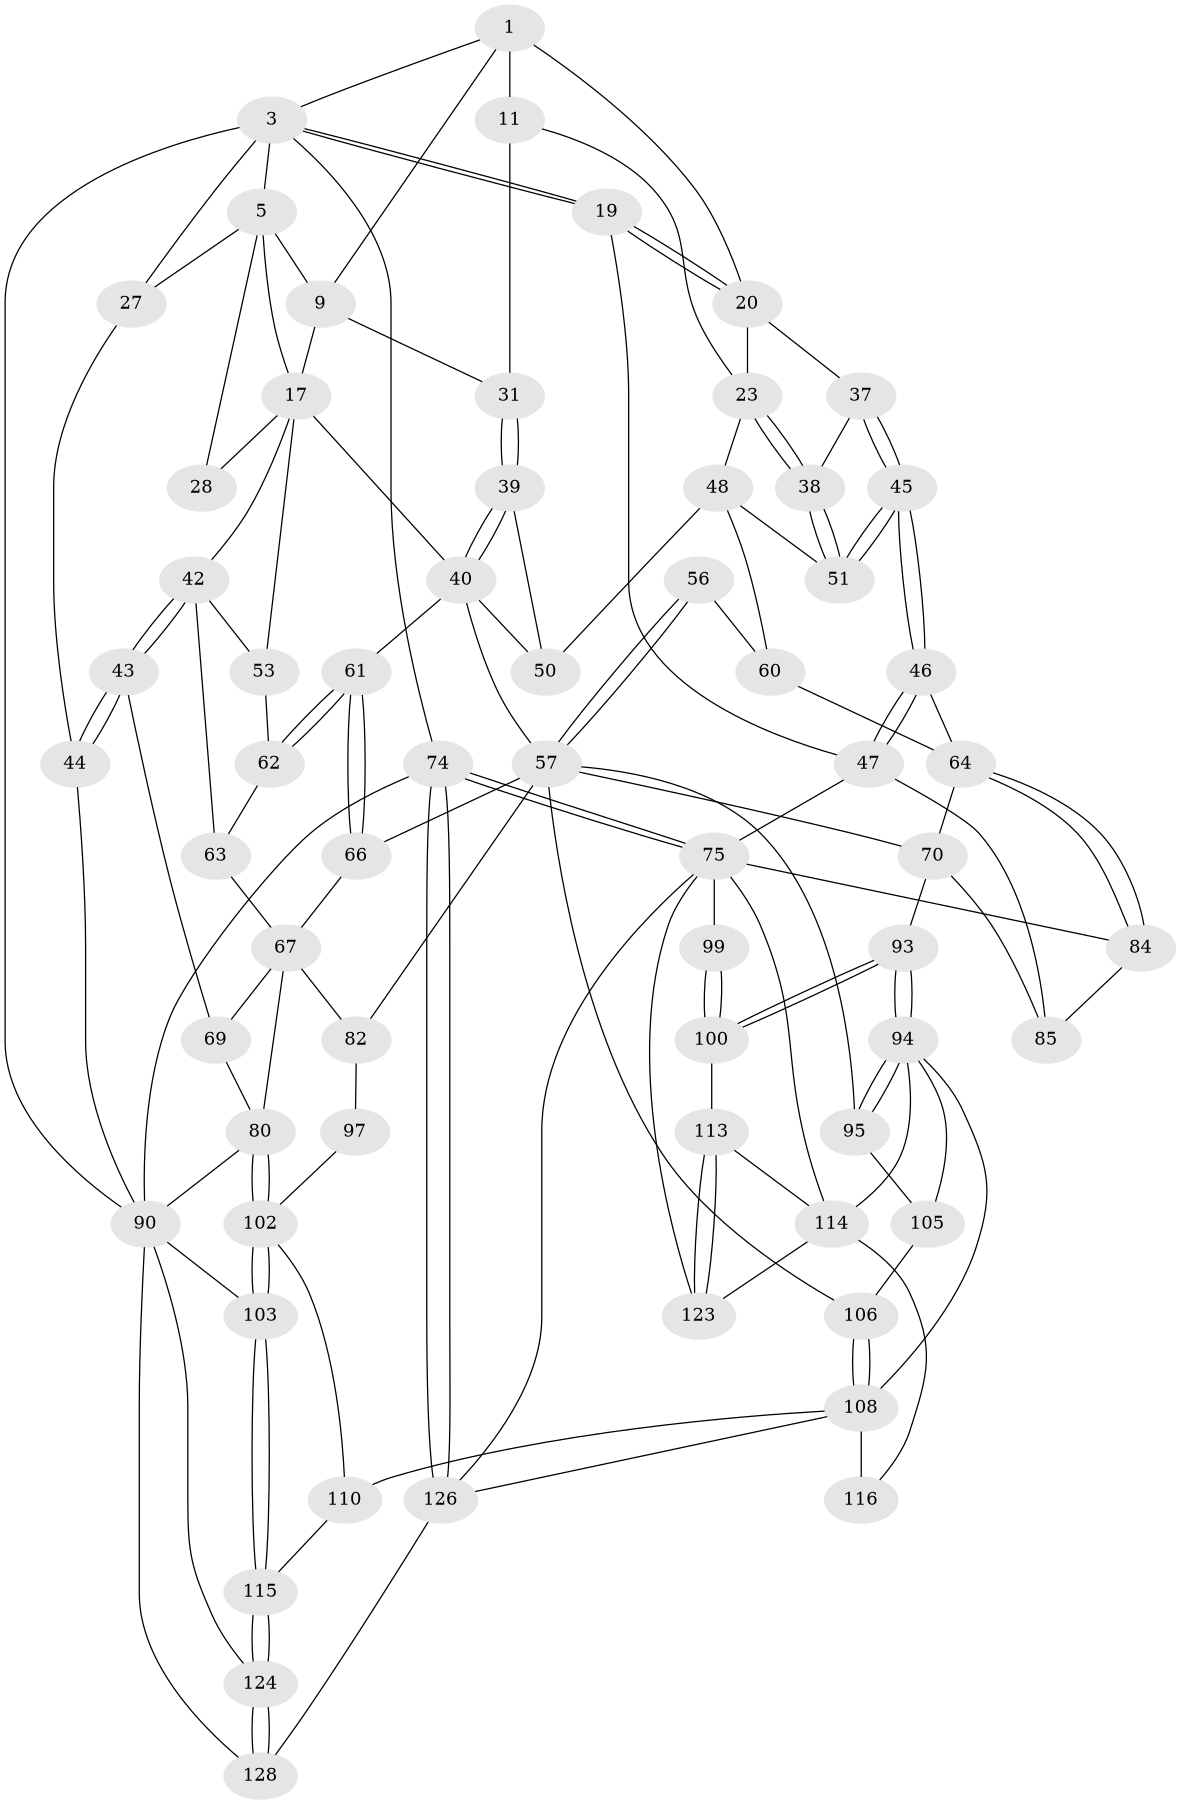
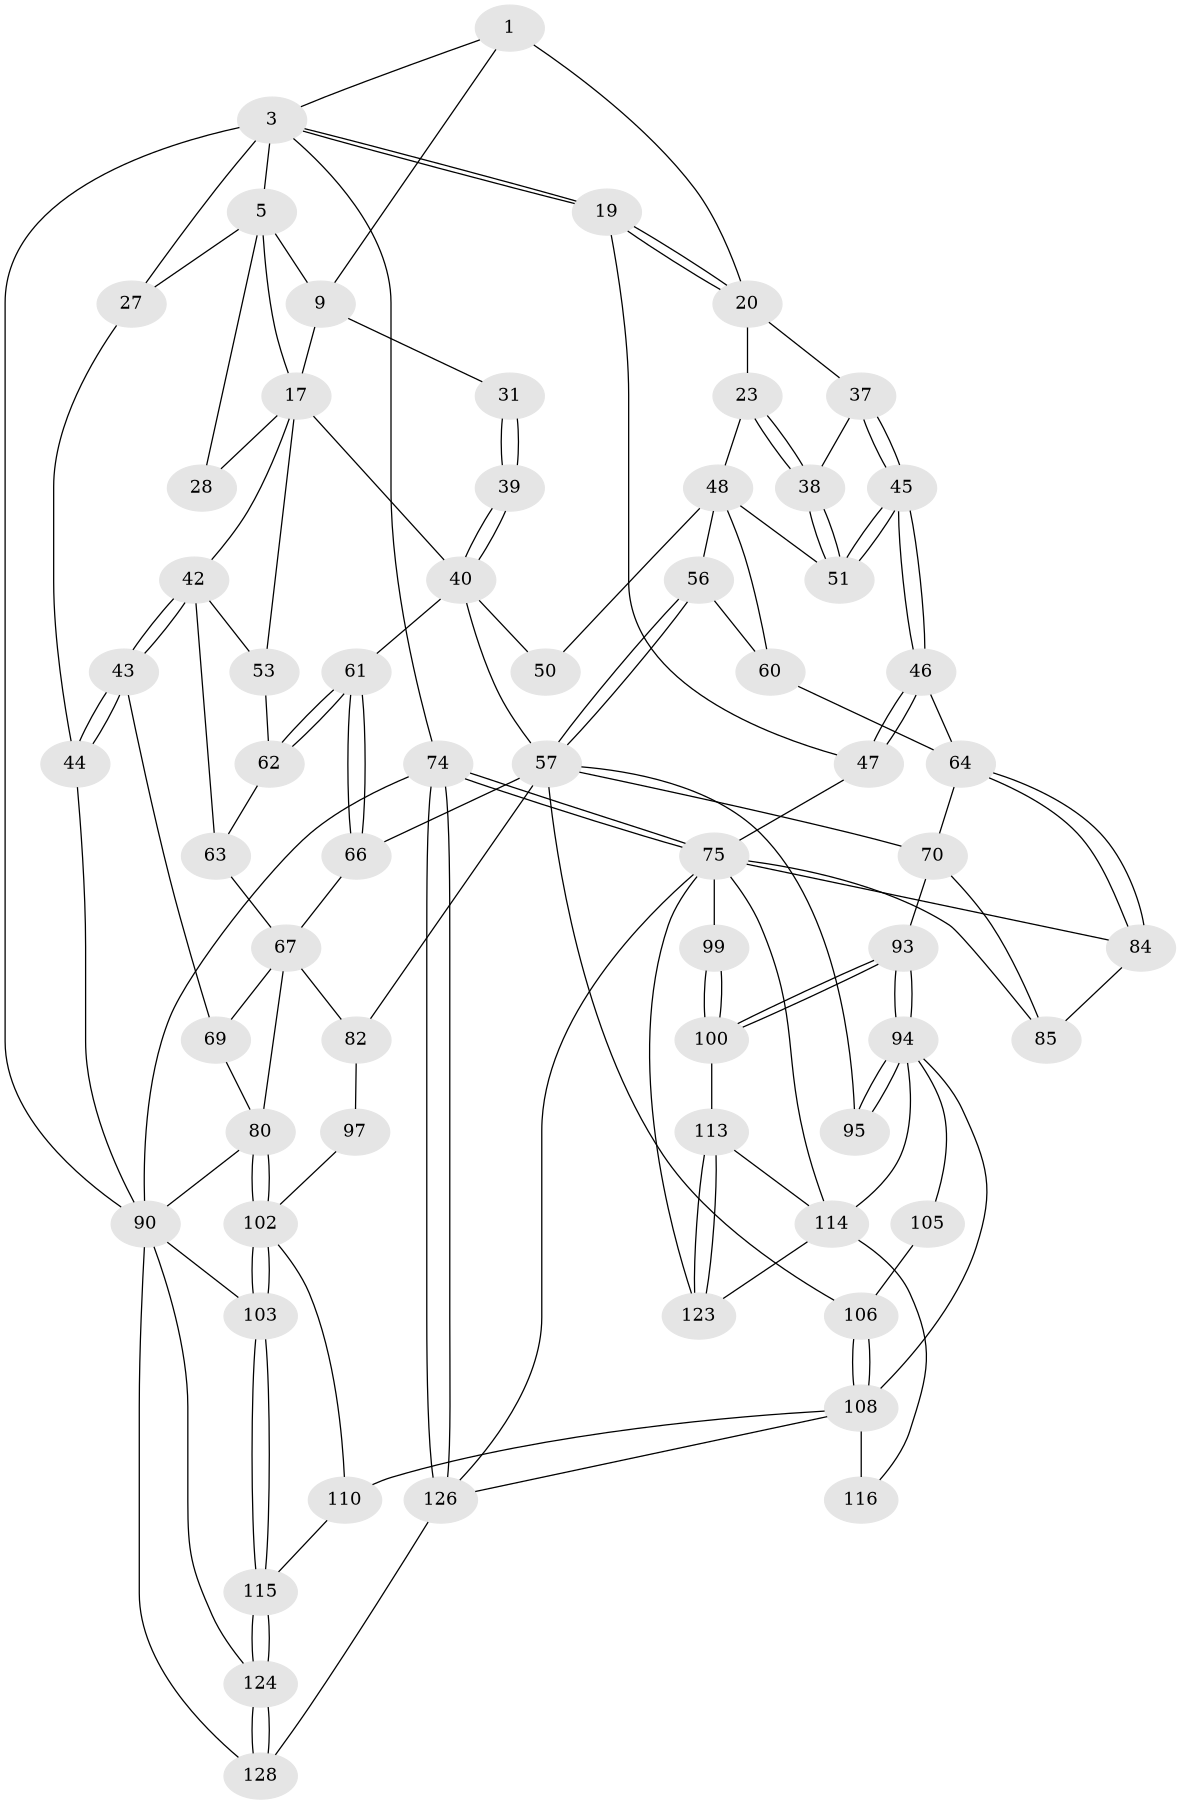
node "11": removed
edge "48" -- "56": added
edge "39" -- "50": removed
edge "47" -- "85": now "75" -- "85"
edge "95" -- "105": removed
